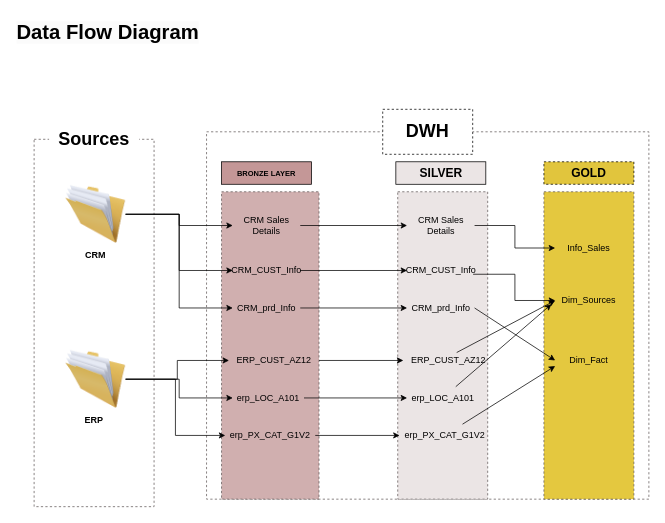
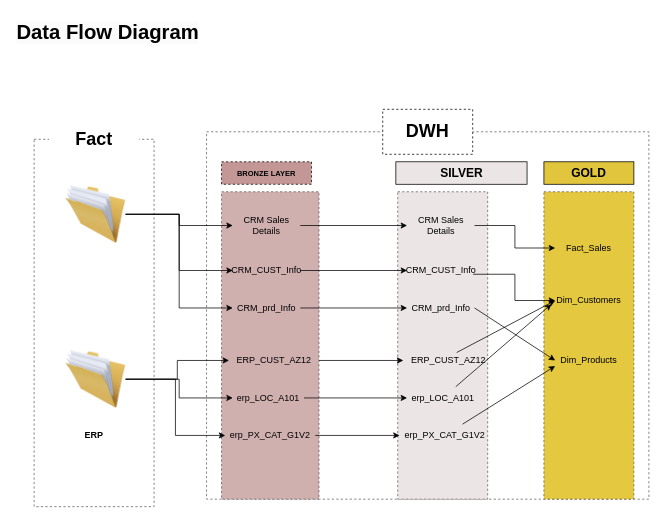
node "Sources": label "Sources" -> "Fact"
node "BRONZE LAYER": style solid -> dashed
node "SILVER": size 90x23 -> 131x23
node "GOLD": style dashed -> solid
node "Info_Sales": label "Info_Sales" -> "Fact_Sales"
node "CRM": removed
node "Dim_Sources": label "Dim_Sources" -> "Dim_Customers"
node "Dim_Fact": label "Dim_Fact" -> "Dim_Products"
node "ERP": moved (94, 420) -> (94, 435)
